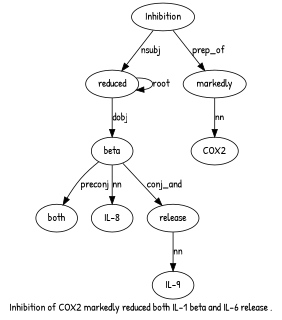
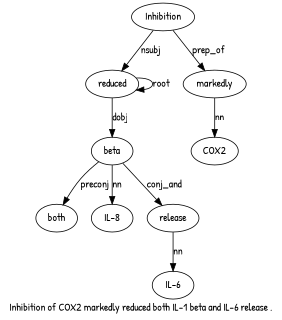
node "IL-9": label "IL-9" -> "IL-6"
